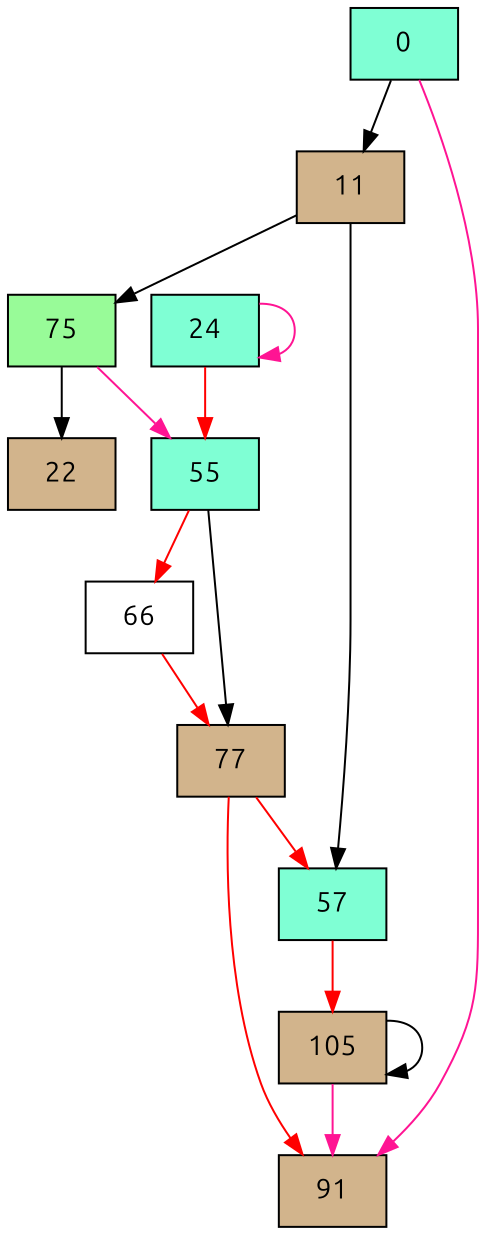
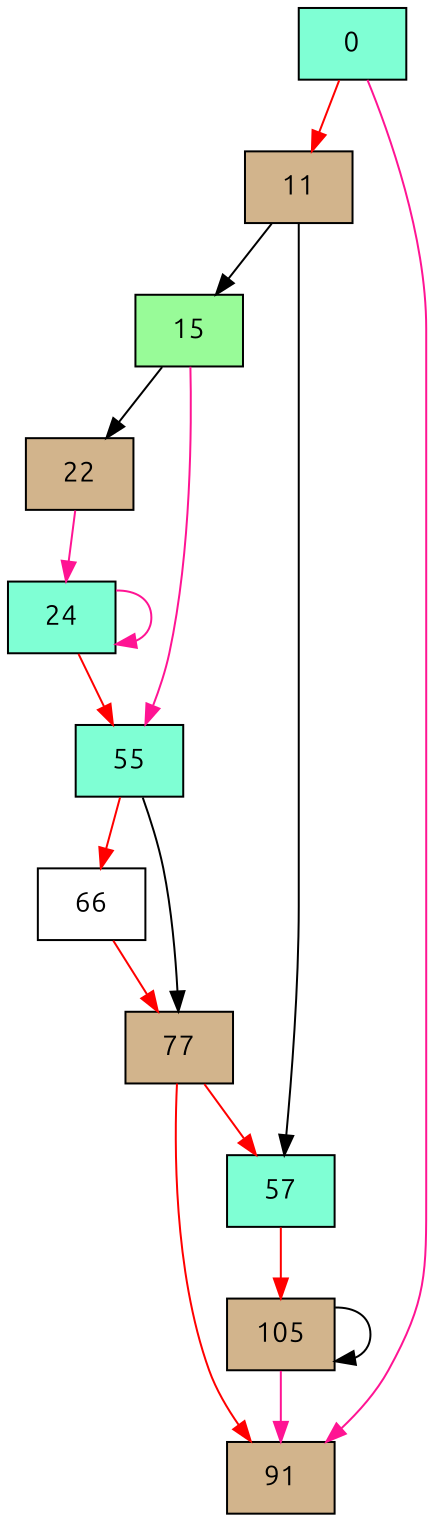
edge "0" -> "11": color black -> red
node "75": label "75" -> "15"
edge "22" -> "24": added
